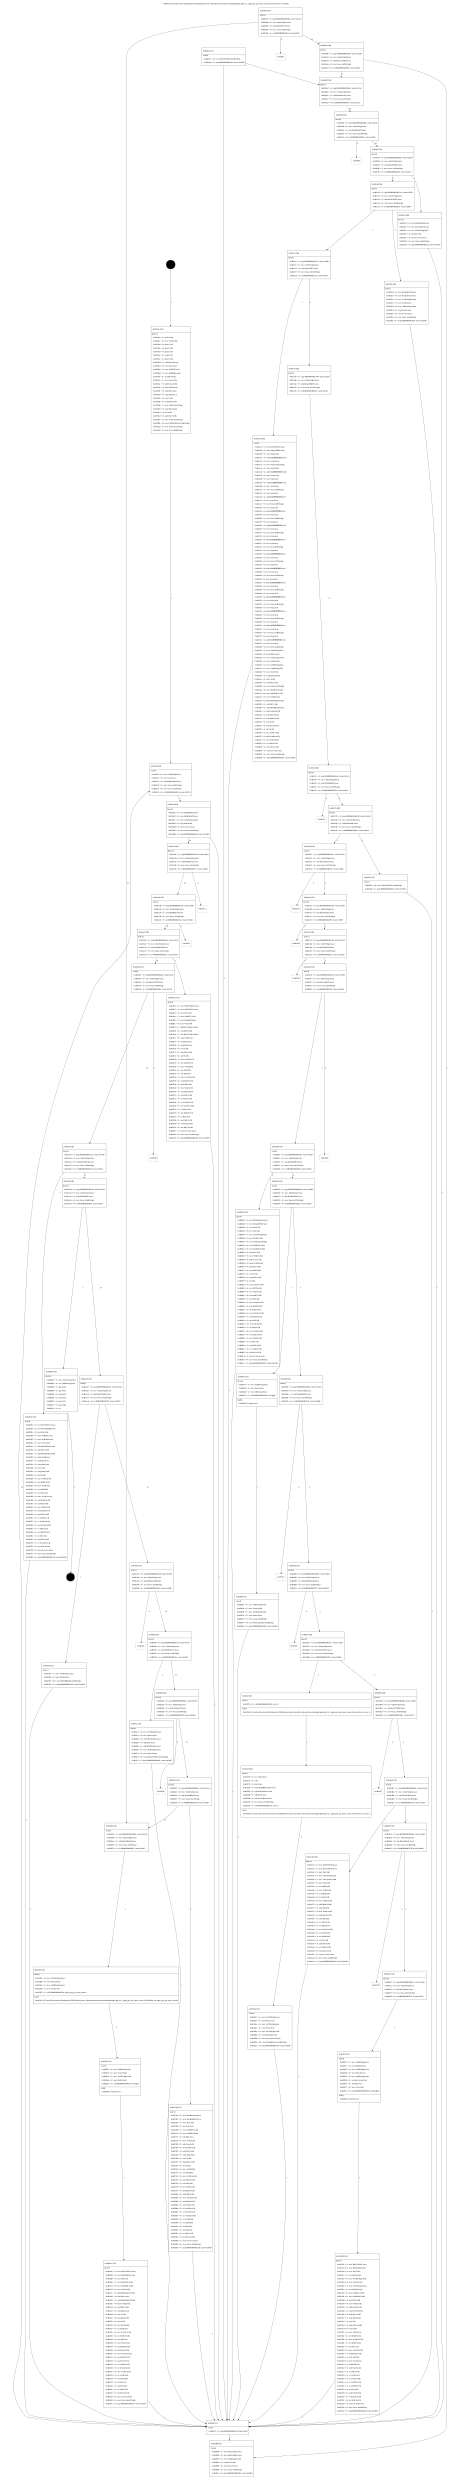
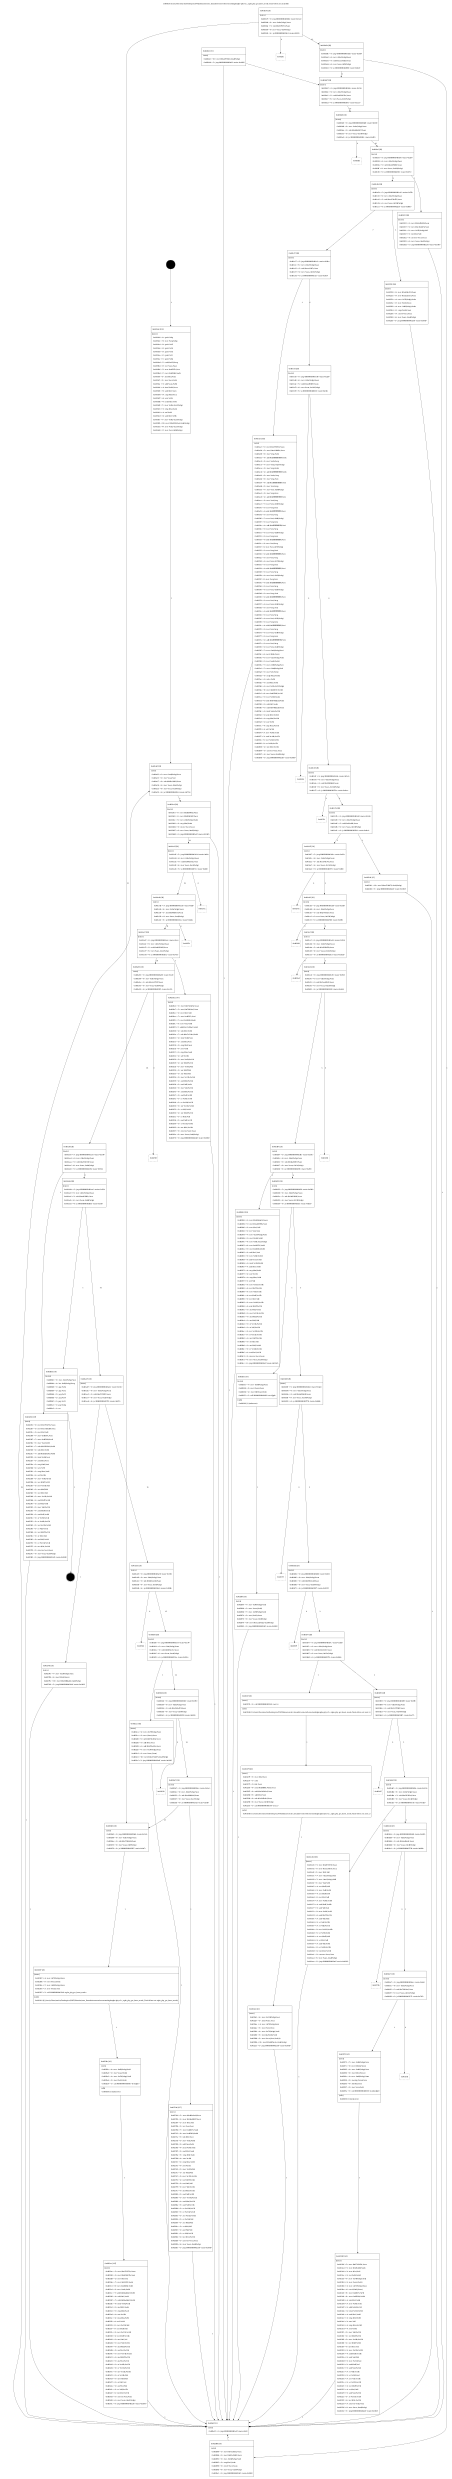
node "0x402656": added
node "0x401e03": added
edge "0x402a0f [5]" -> "0x402088 [30]": reversed
